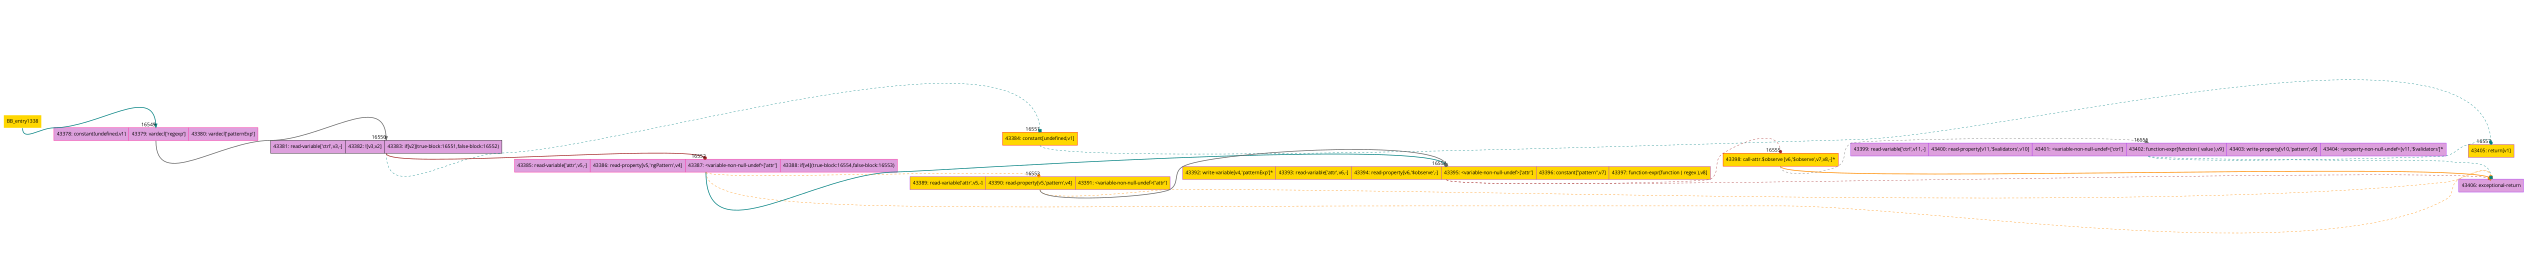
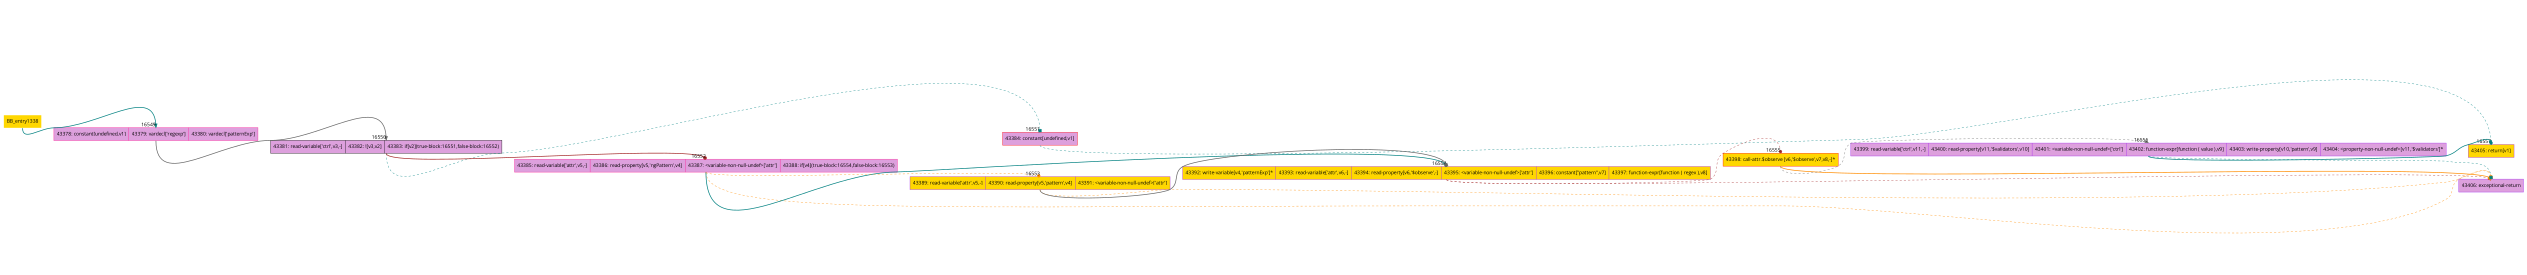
node "43384: constant[undefined,v1]": fillcolor gold -> plum
edge "43399: read-variable['ctrl',v11,-]" -> "43405: return[v1]": style dashed -> bold
